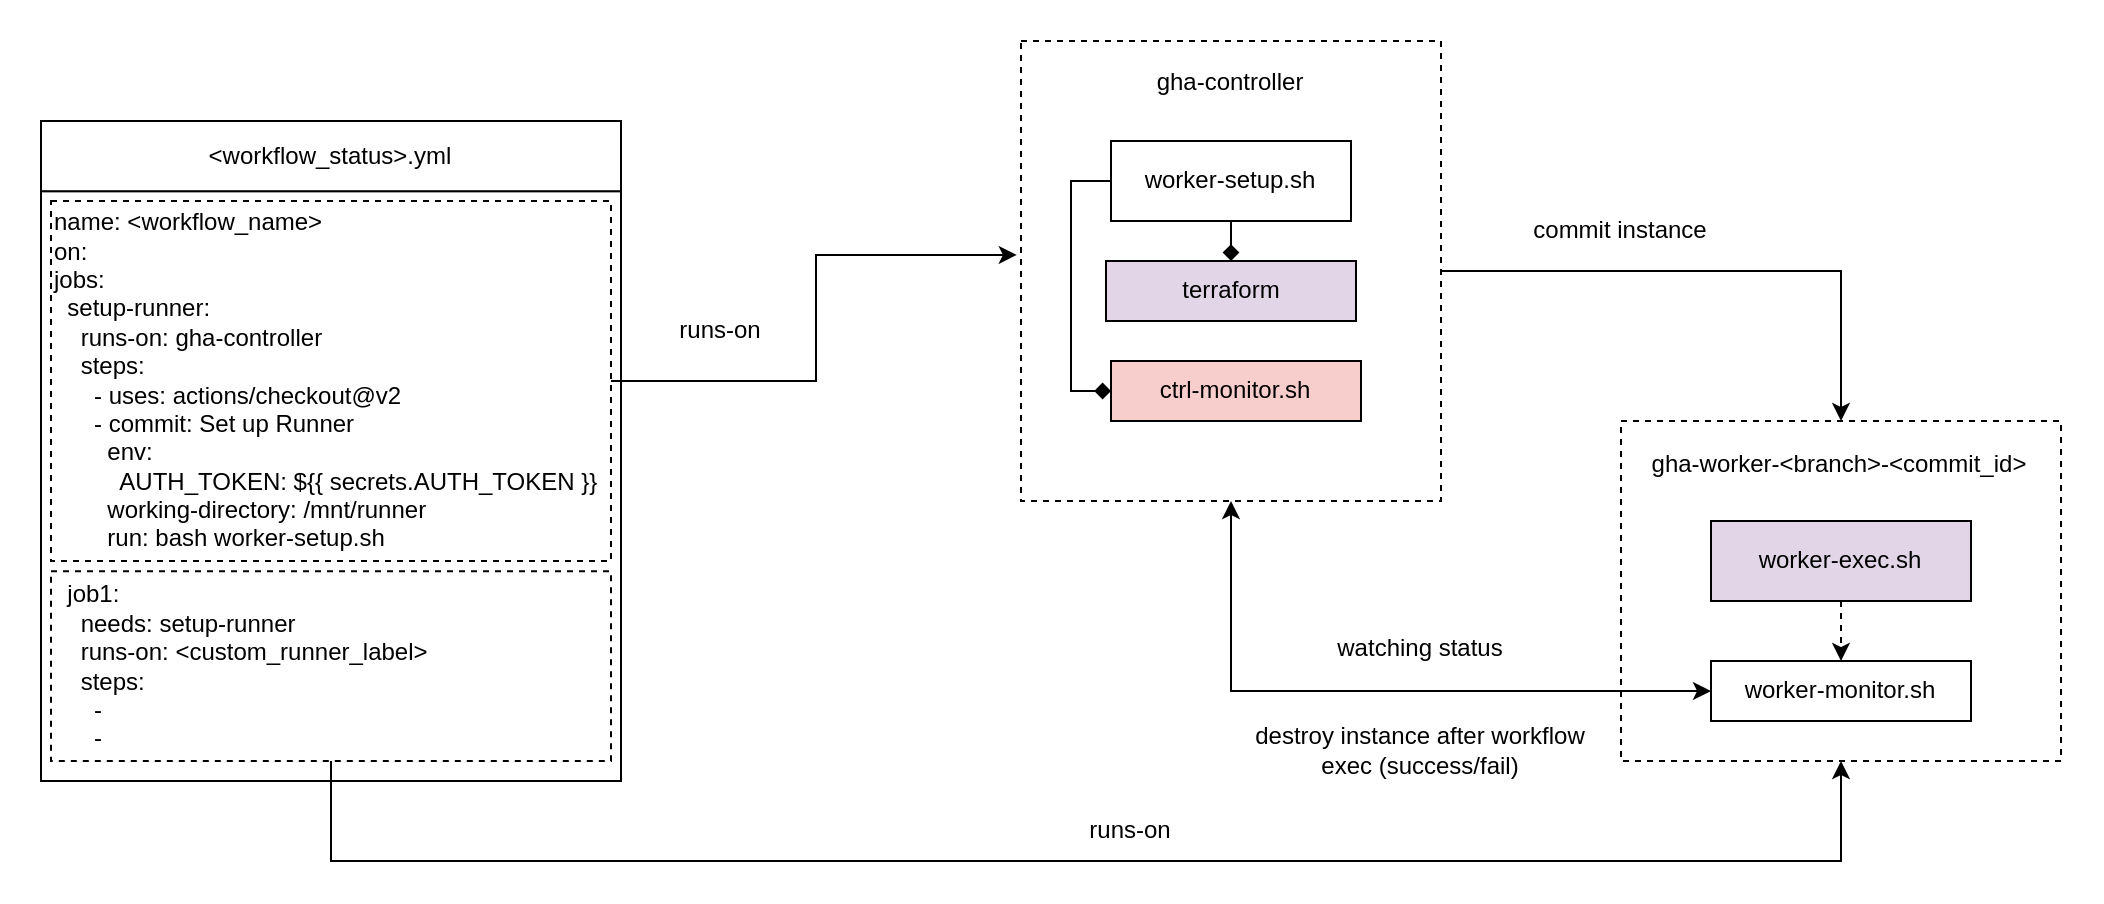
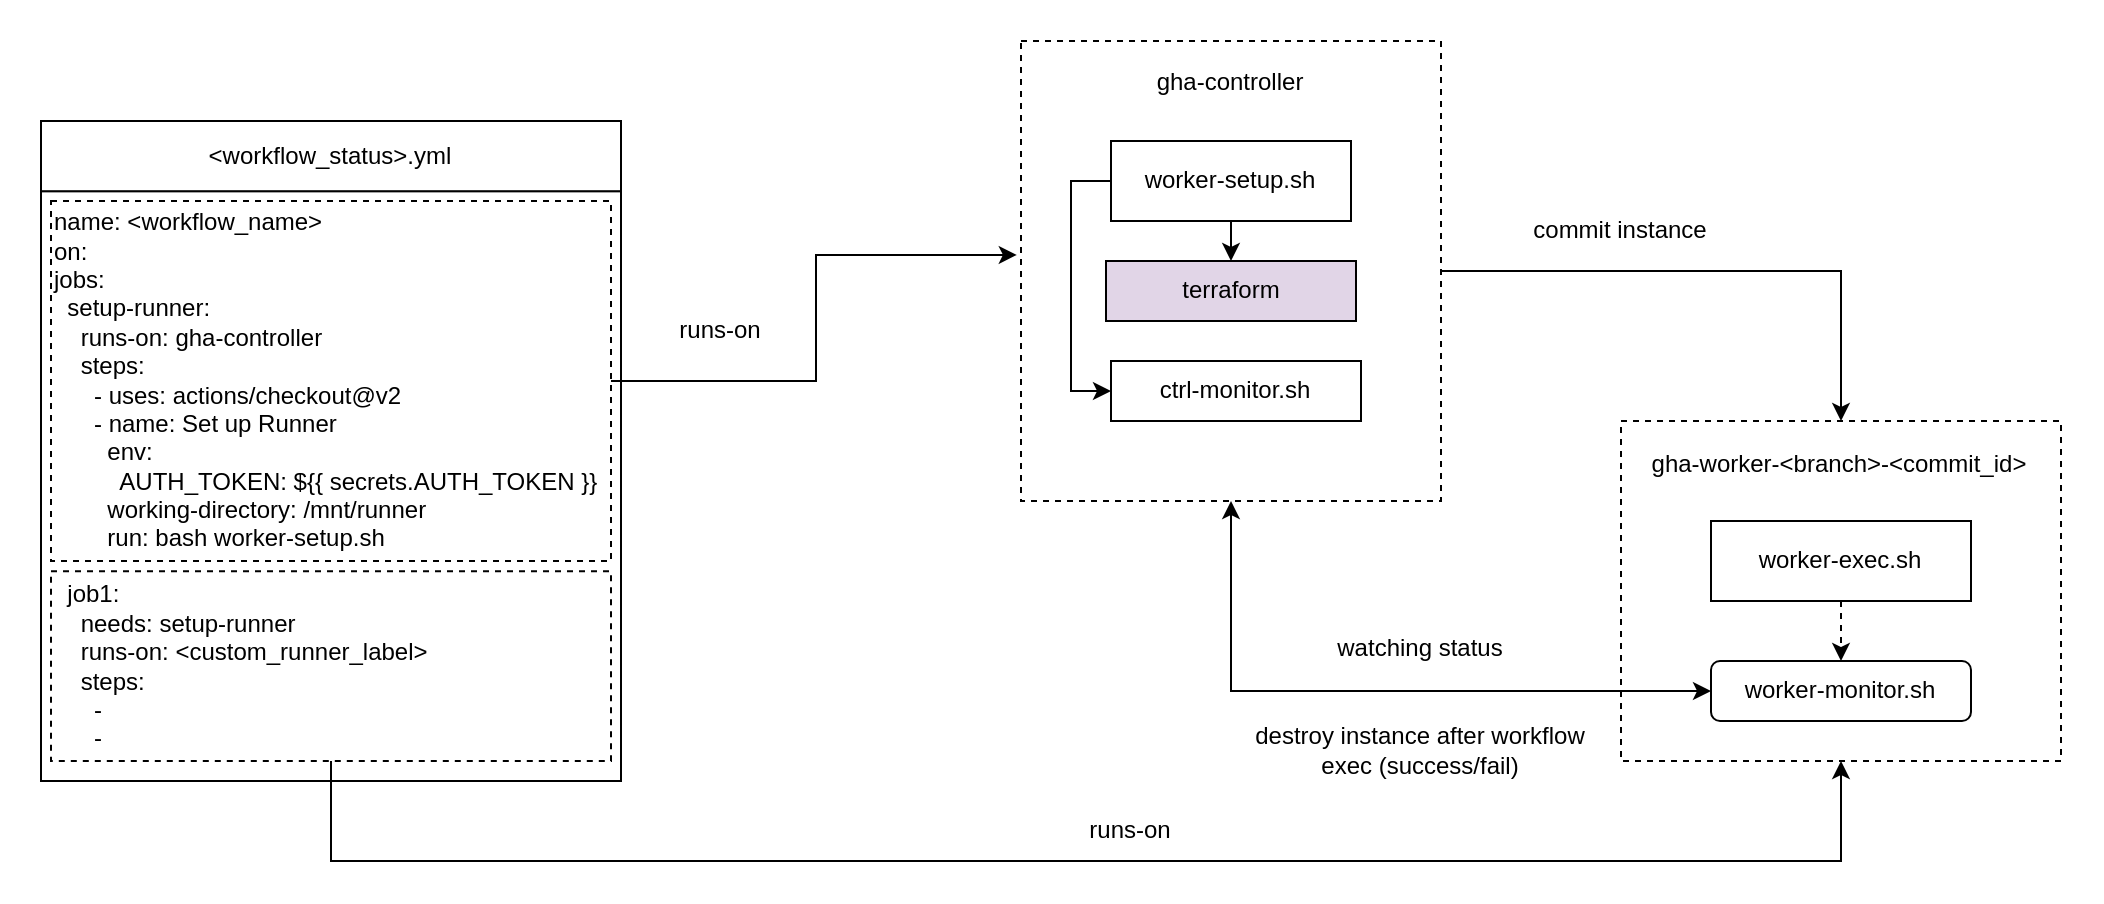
edge "worker-setup.sh" -> "terraform": arrowhead diamond -> classic
node "name: <workflow_name> on: jobs: setup-runner: runs-on: gha-controller steps: - uses: actions/checkout@v2 - commit: Set up Runner env: AUTH_TOKEN: ${{ secrets.AUTH_TOKEN }} working-directory: /mnt/runner run: bash worker-setup.sh": label "name: <workflow_name> on: jobs: setup-runner: runs-on: gha-controller steps: - uses: actions/checkout@v2 - commit: Set up Runner env: AUTH_TOKEN: ${{ secrets.AUTH_TOKEN }} working-directory: /mnt/runner run: bash worker-setup.sh" -> "name: <workflow_name> on: jobs: setup-runner: runs-on: gha-controller steps: - uses: actions/checkout@v2 - name: Set up Runner env: AUTH_TOKEN: ${{ secrets.AUTH_TOKEN }} working-directory: /mnt/runner run: bash worker-setup.sh"
edge "worker-setup.sh" -> "ctrl-monitor.sh": arrowhead diamond -> classic
node "ctrl-monitor.sh": fillcolor #f8cecc -> #ffffff
node "worker-exec.sh": fillcolor #e1d5e7 -> #ffffff
node "worker-monitor.sh": shape rectangle -> rounded rectangle
